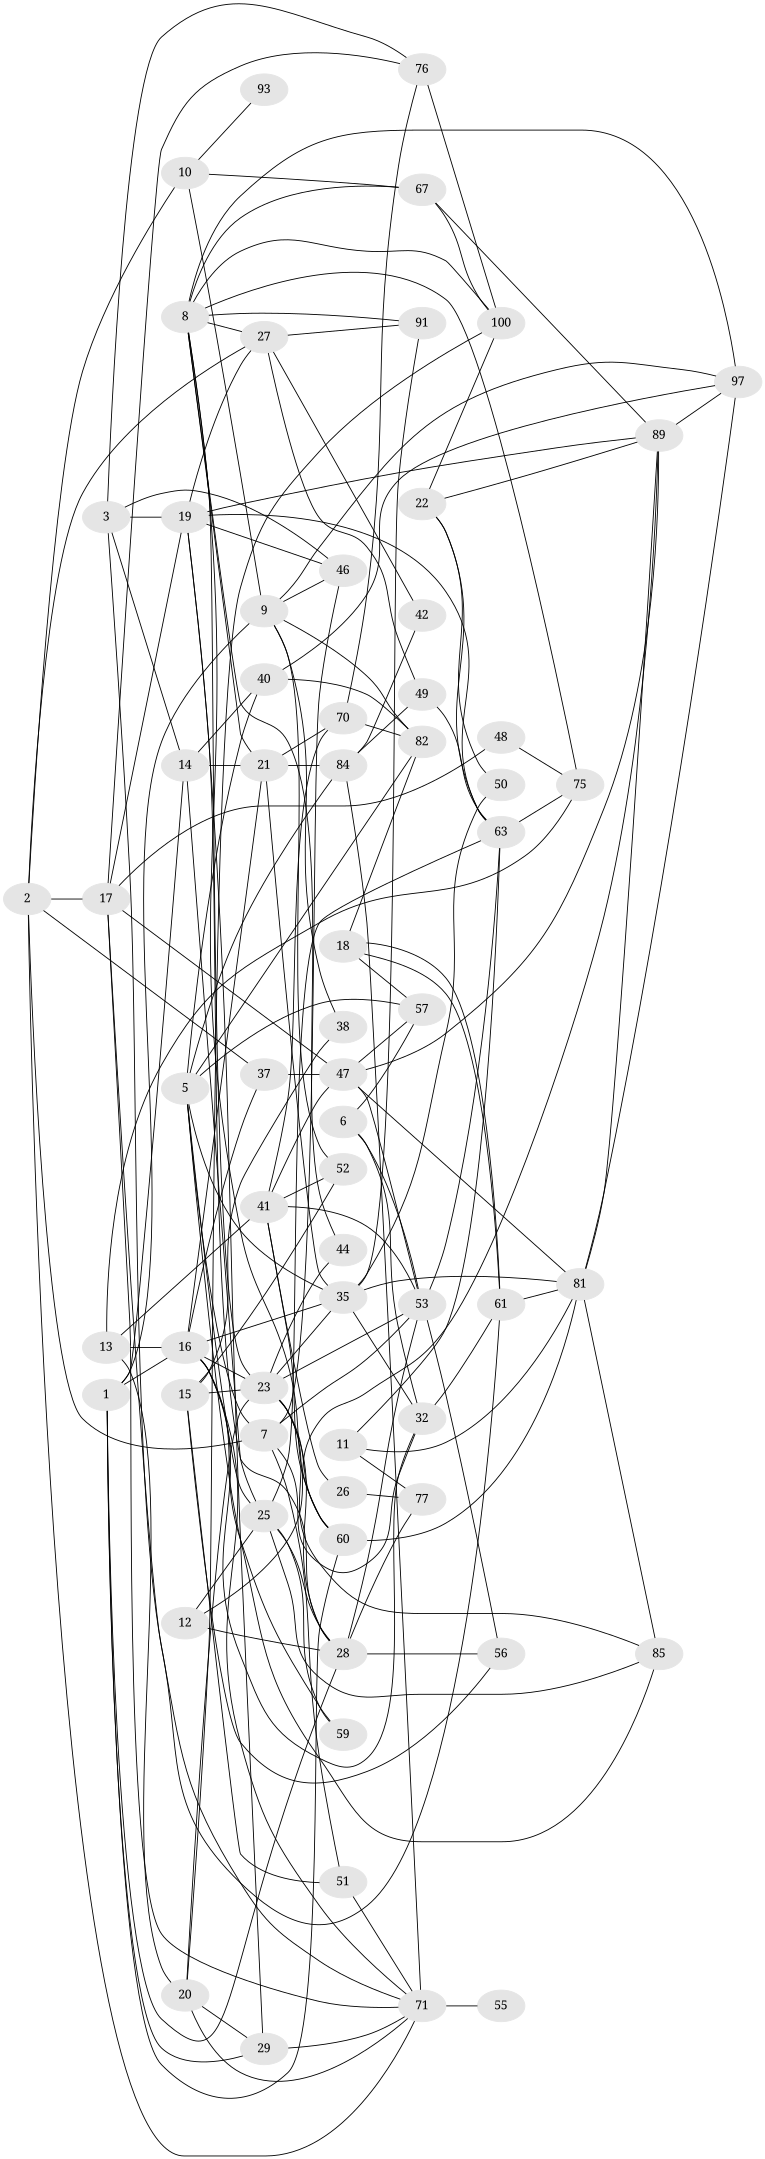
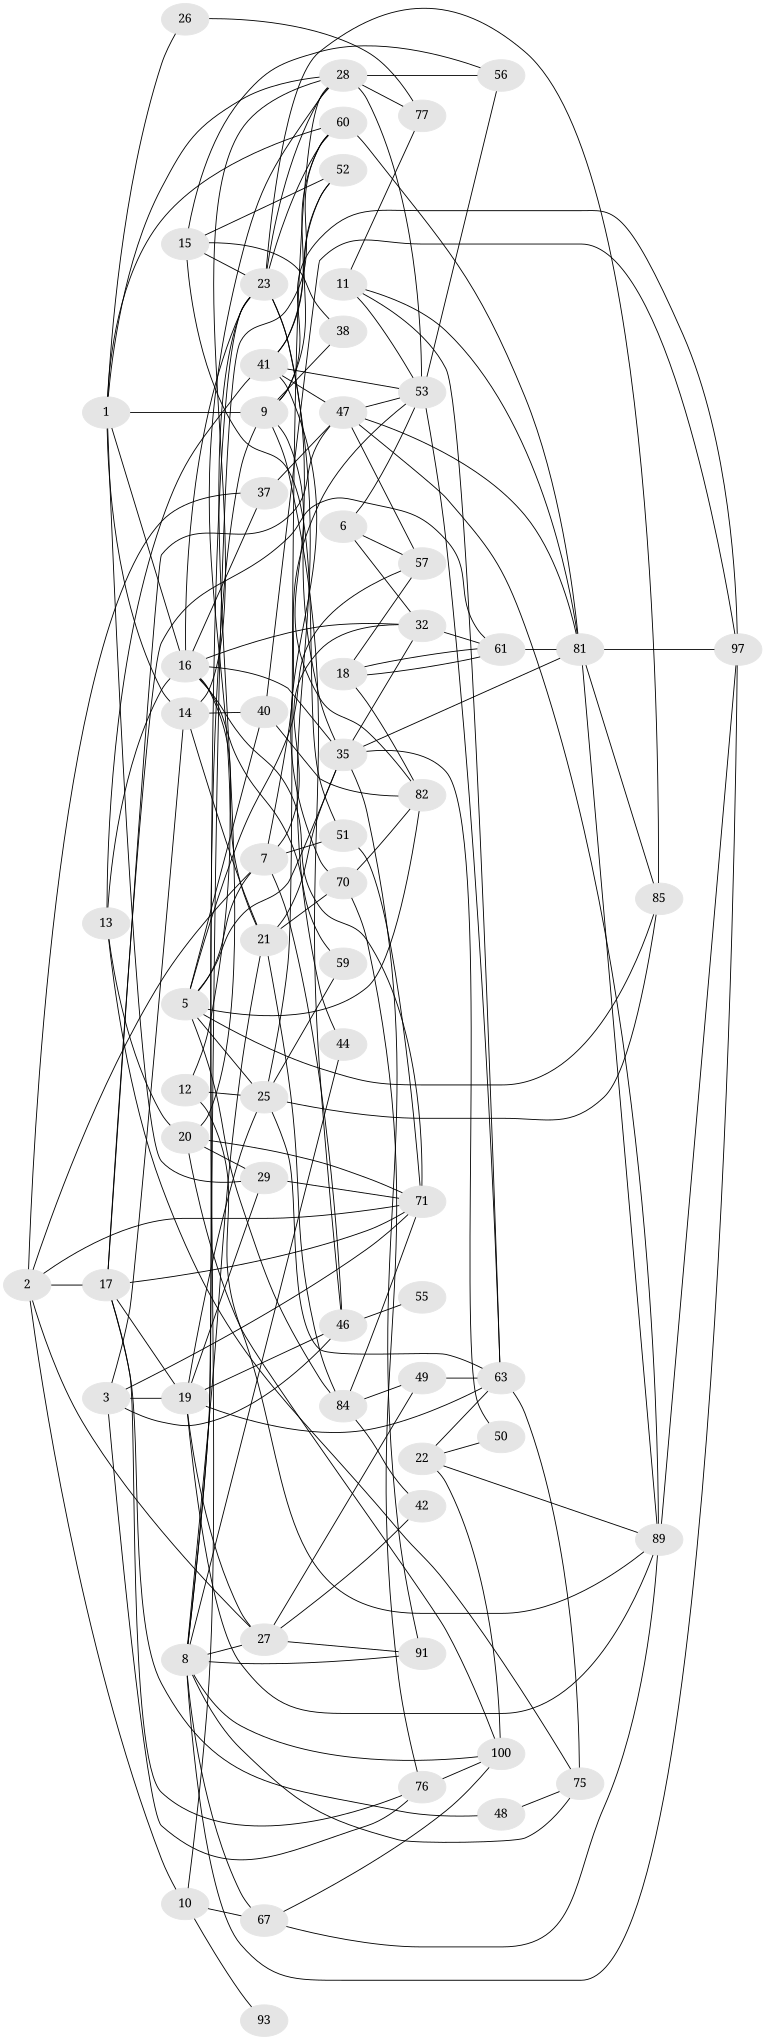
edge "53" -- "23": now "53" -- "11"
edge "41" -- "26": now "1" -- "26"
edge "71" -- "55": now "46" -- "55"
